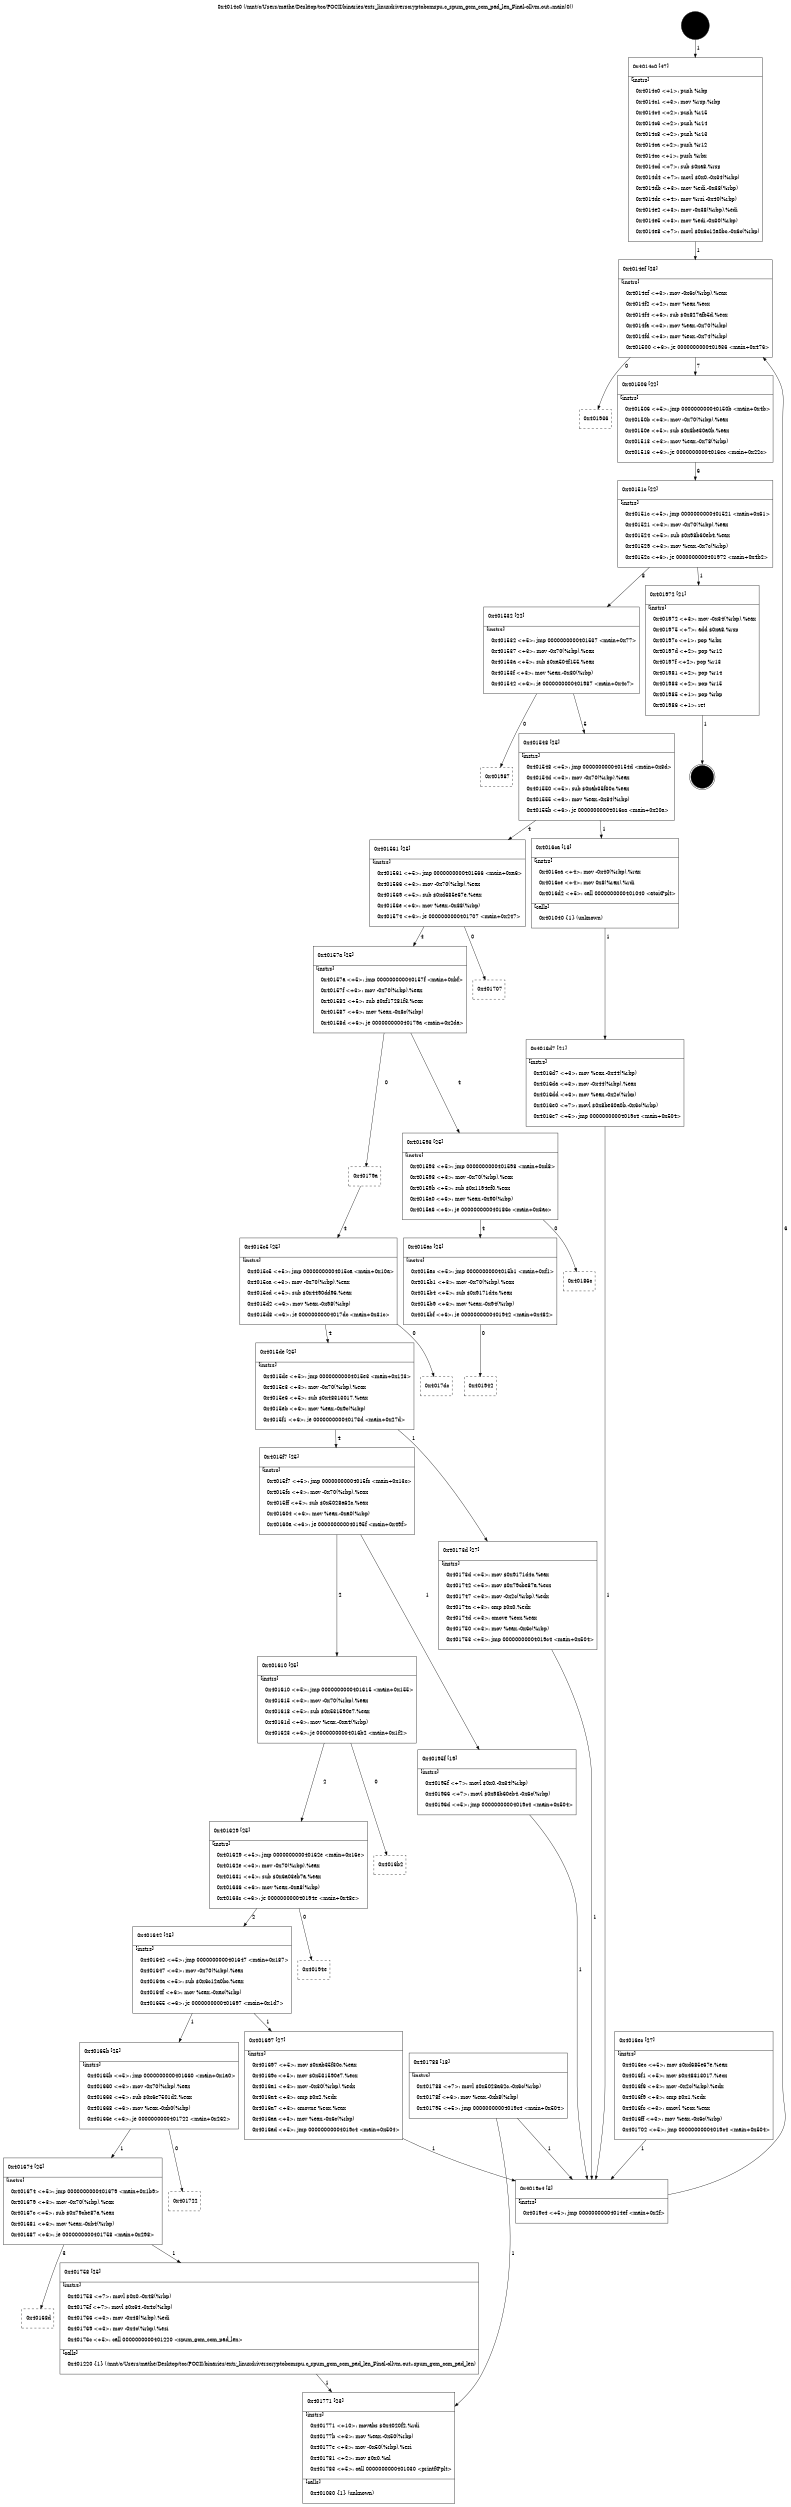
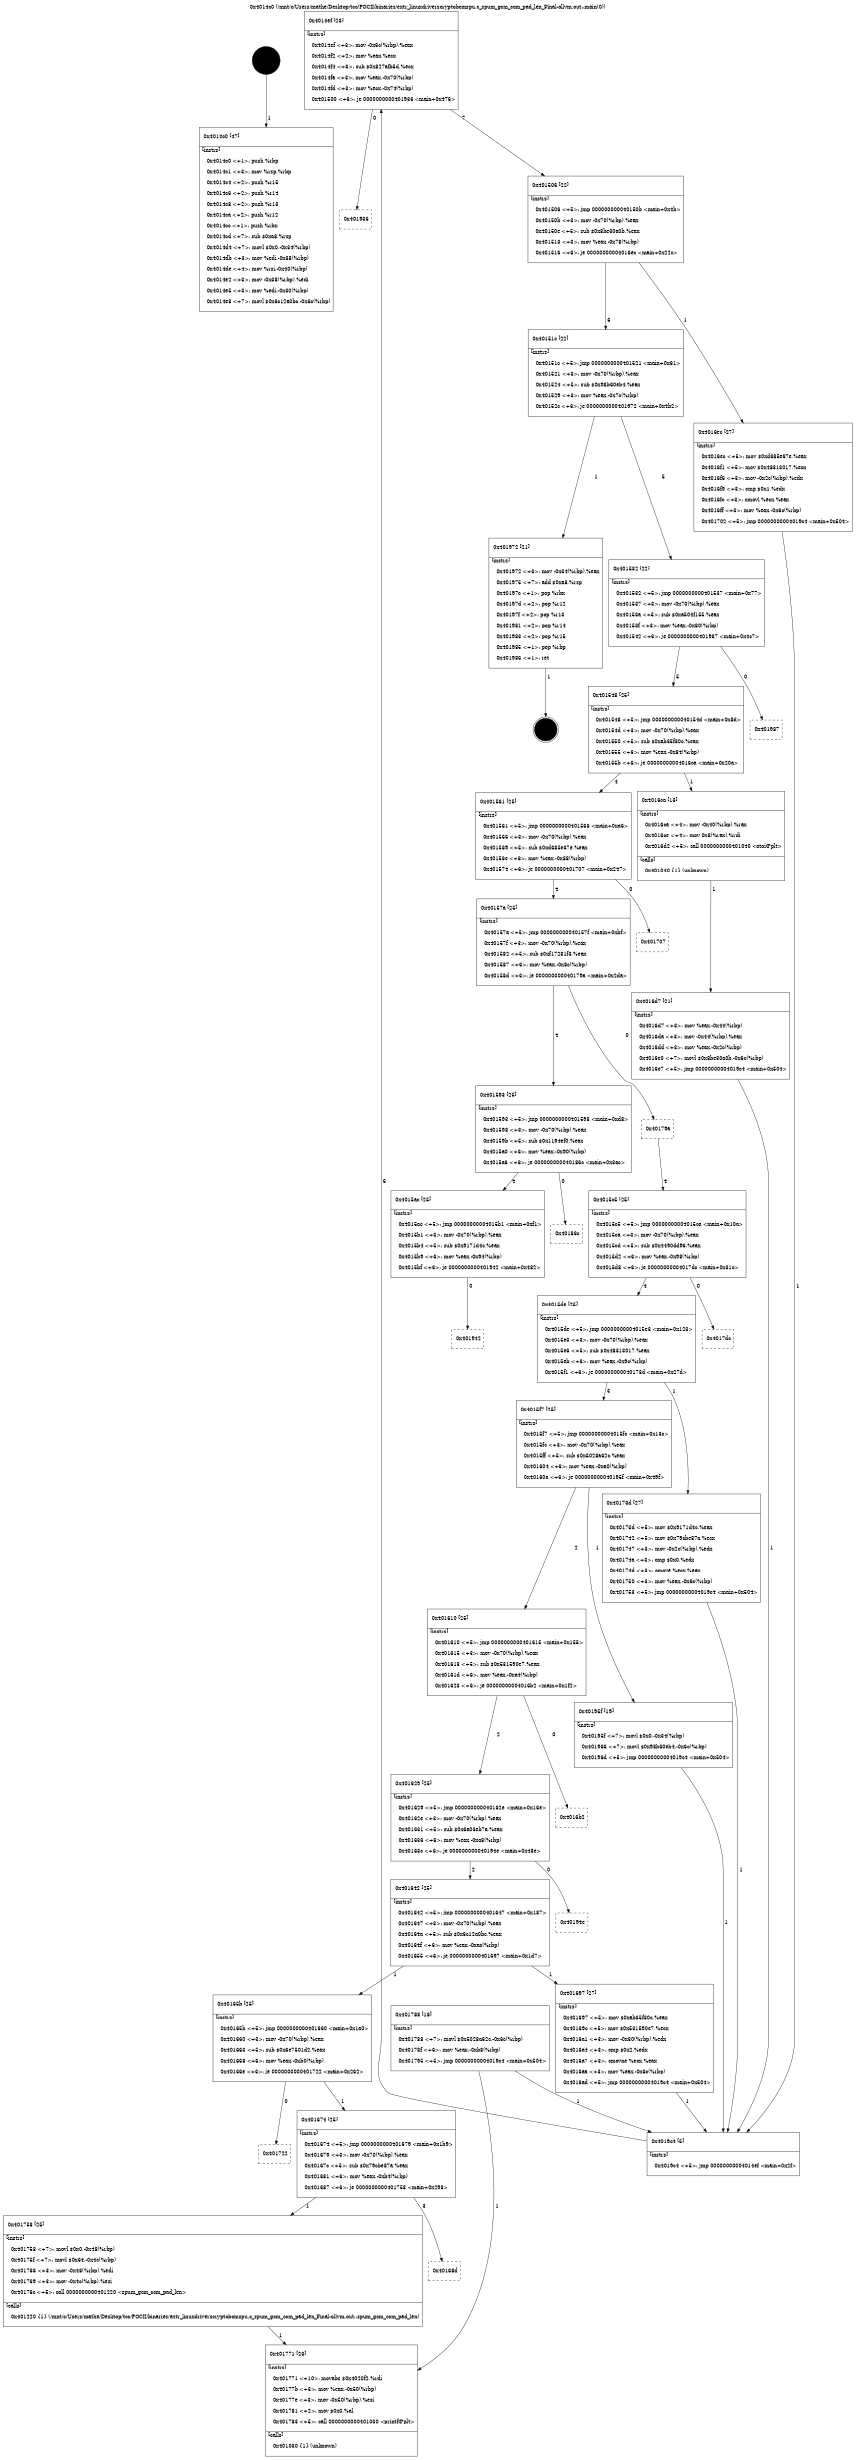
edge "0x4014c0 [47]" -> "0x4014ef [23]": removed, label "1"
edge "0x401506 [22]" -> "0x4016ec [27]": added, label "1"
edge "0x40151c [22]" -> "0x401532 [22]": label " 8" -> " 5"
edge "0x4015de [25]" -> "0x4015f7 [25]": label " 4" -> " 3"
